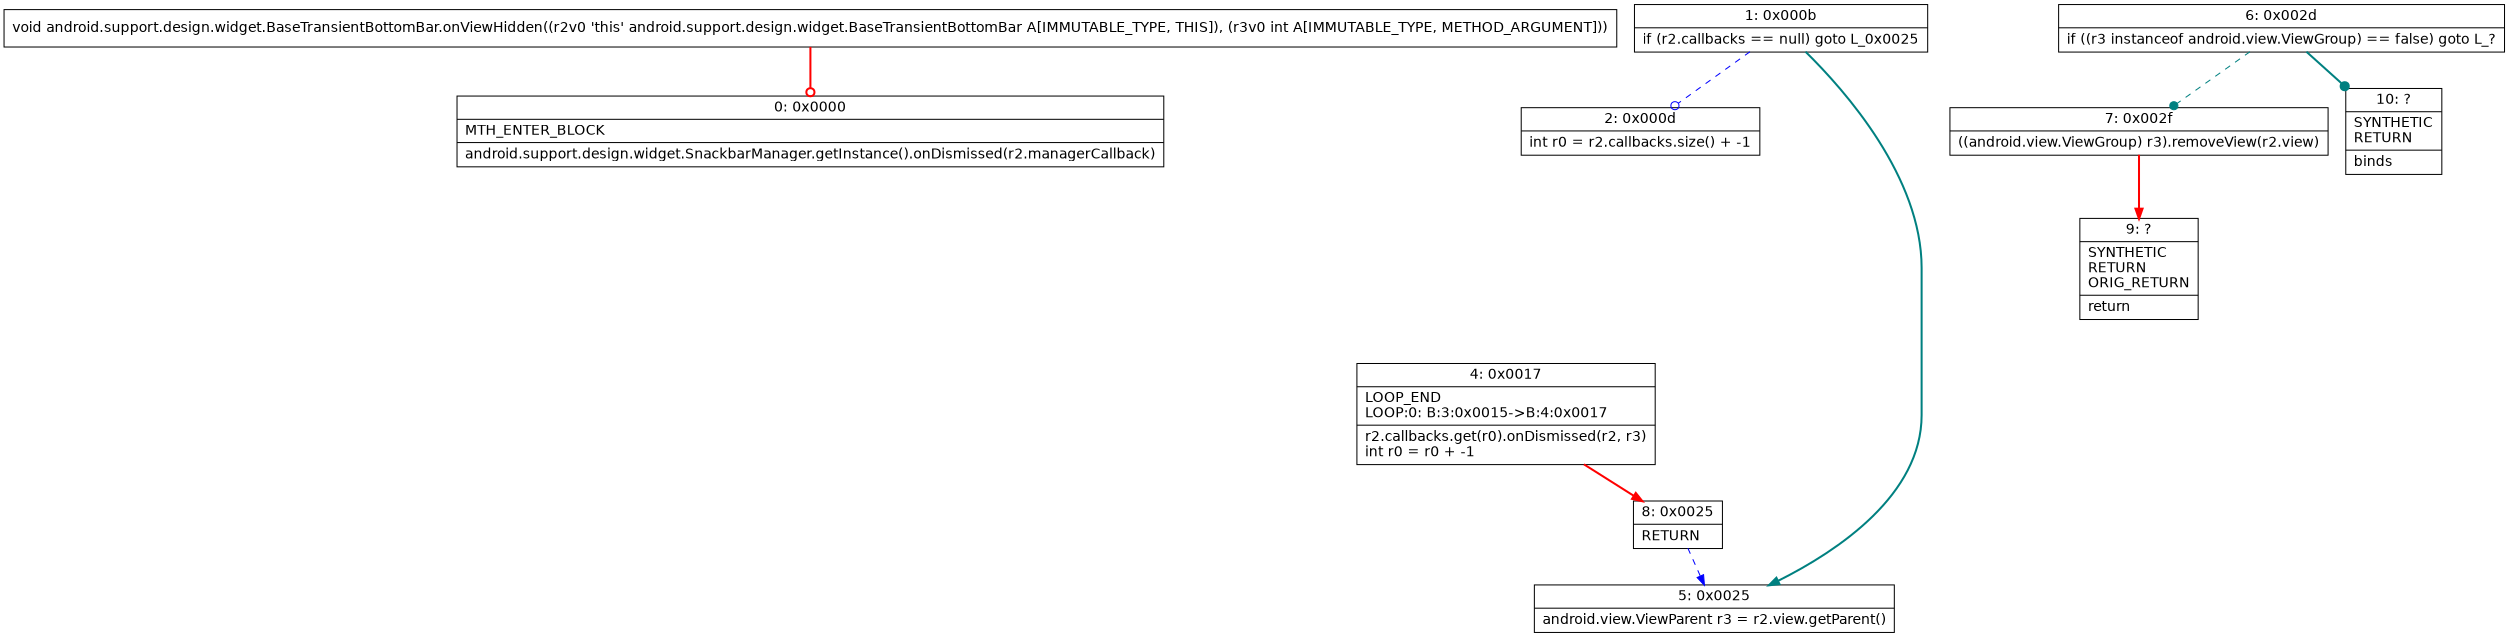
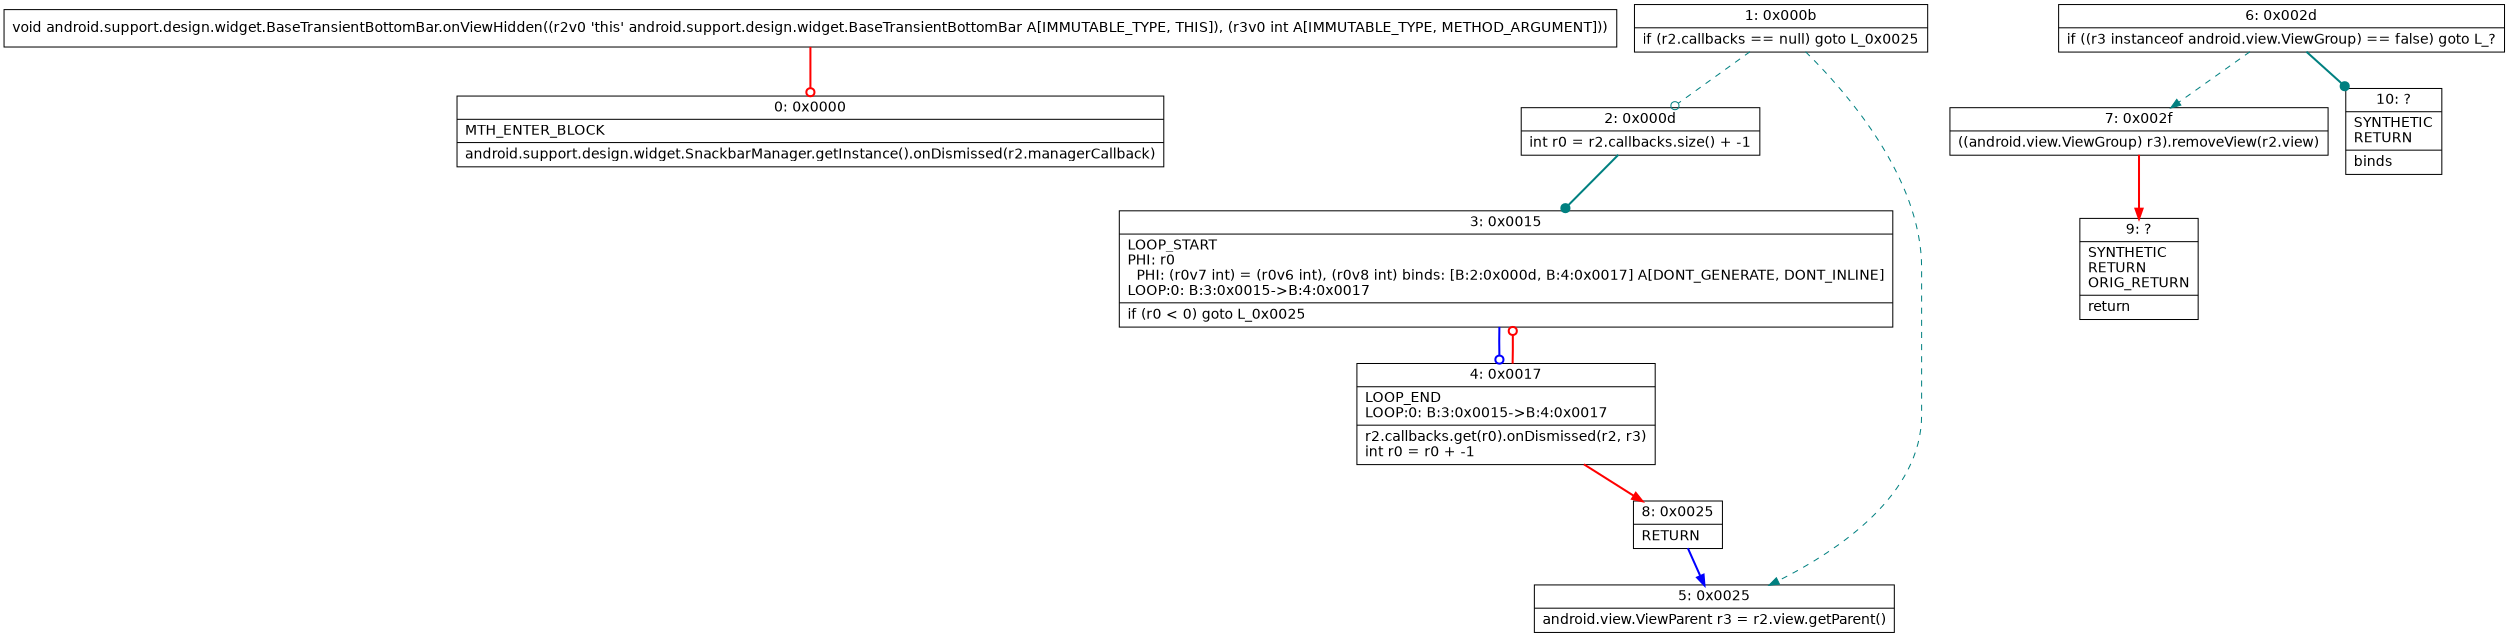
edge "1: 0x000b" -> "2: 0x000d": color blue -> teal
edge "6: 0x002d" -> "7: 0x002f": arrowhead dot -> normal
node "3: 0x0015": added
edge "1: 0x000b" -> "5: 0x0025": style bold -> dashed
edge "8: 0x0025" -> "5: 0x0025": style dashed -> bold
